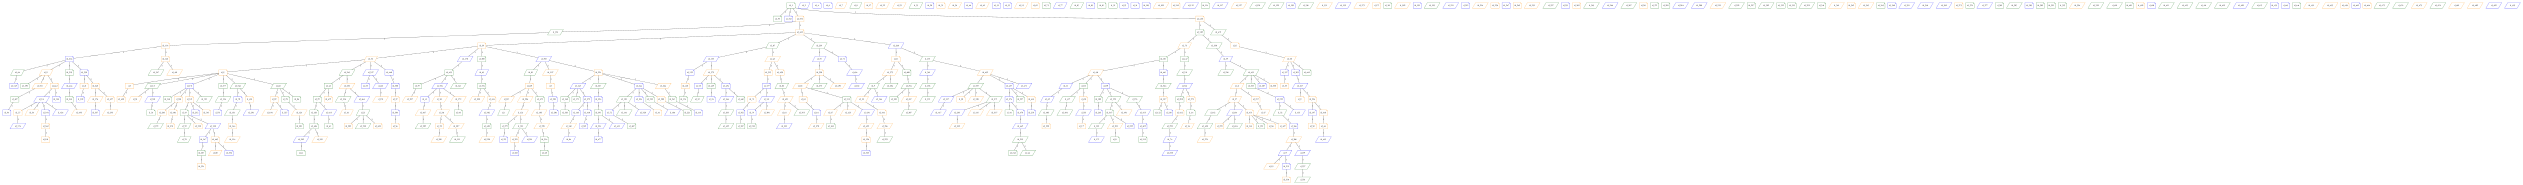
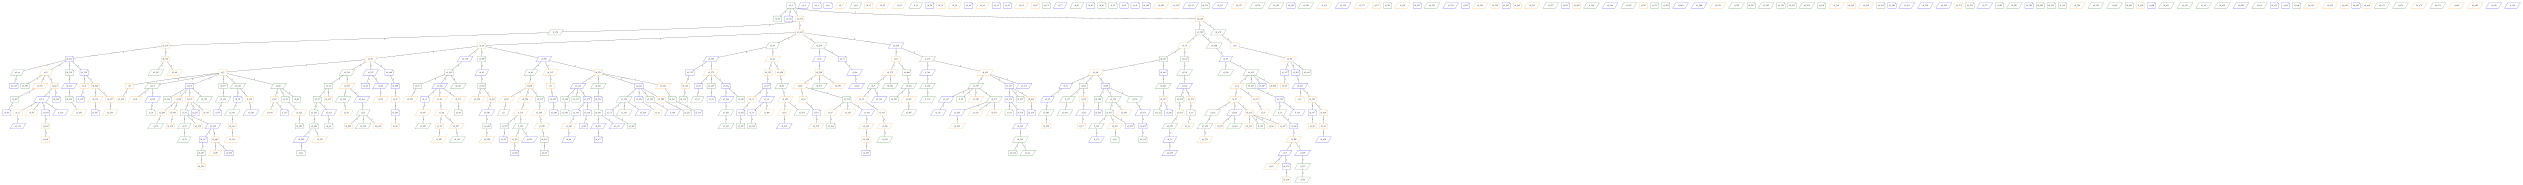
node "id_88": color darkorange -> darkgreen
